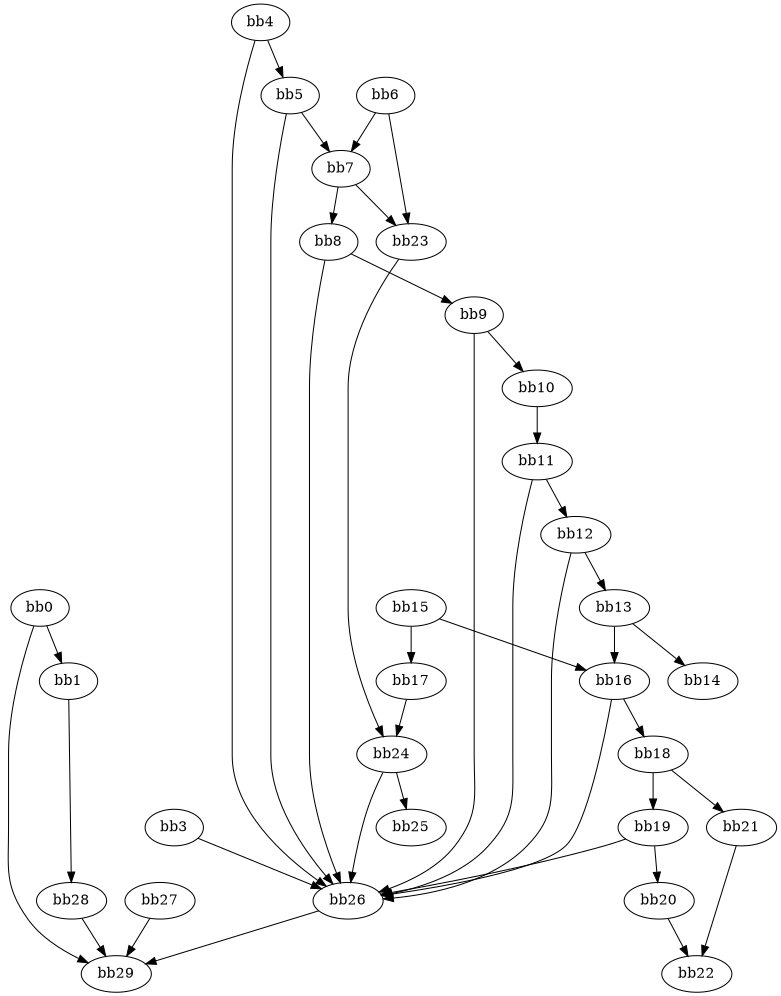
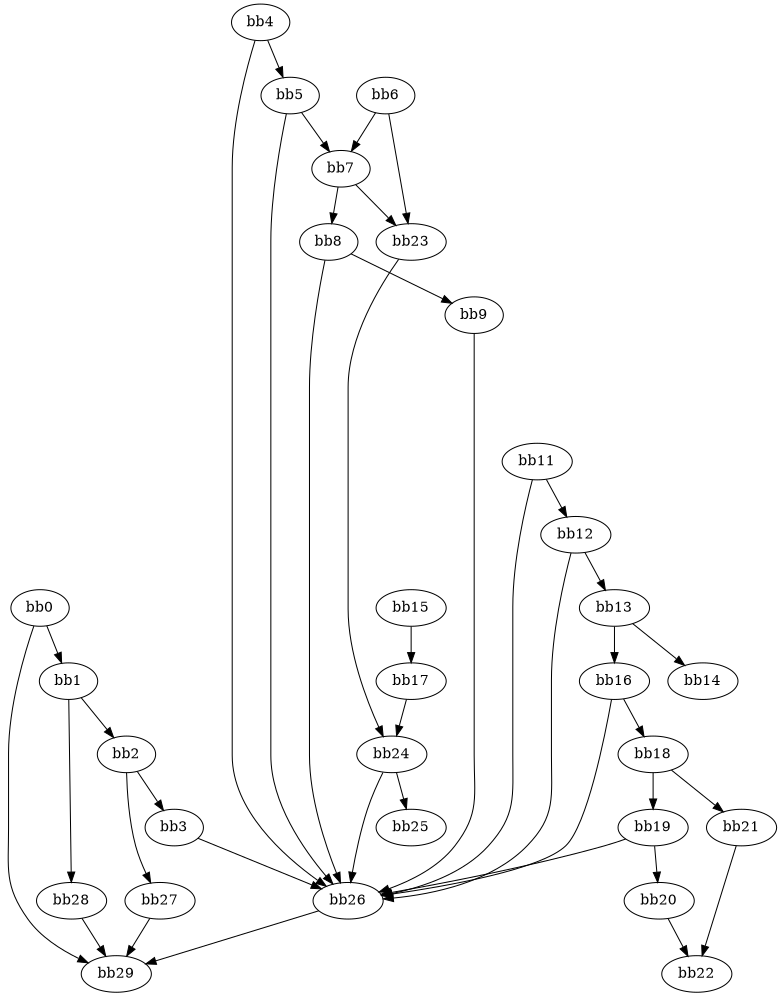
node "bb10": removed
edge "bb15" -> "bb16": removed
node "bb2": added
